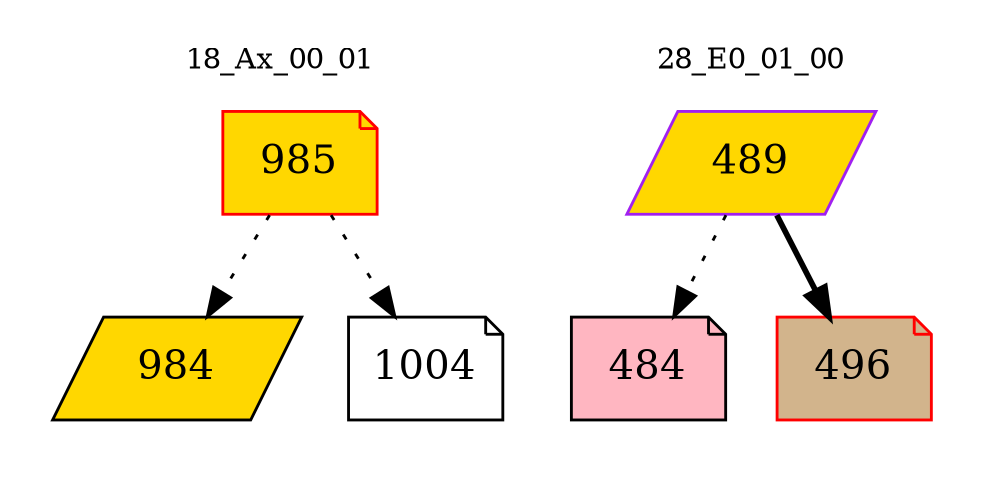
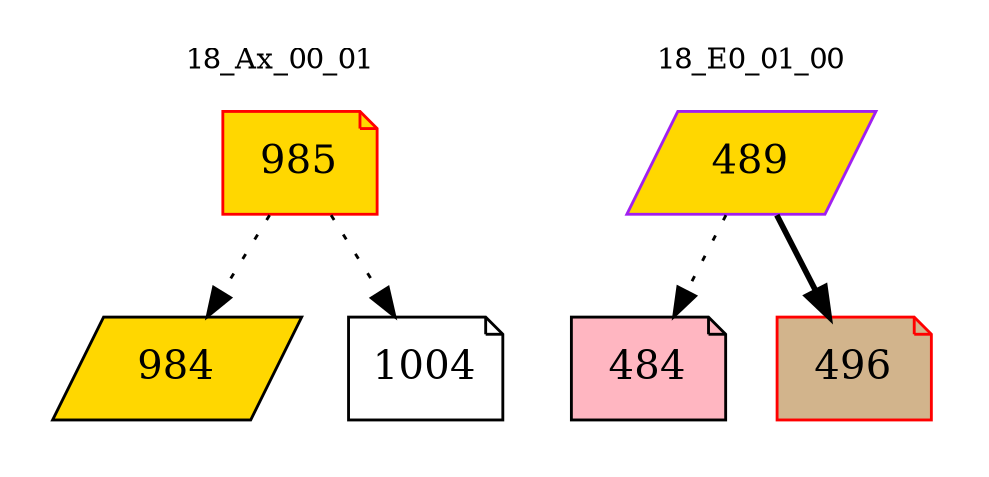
cluster "28_E0_01_00": label "28_E0_01_00" -> "18_E0_01_00"
